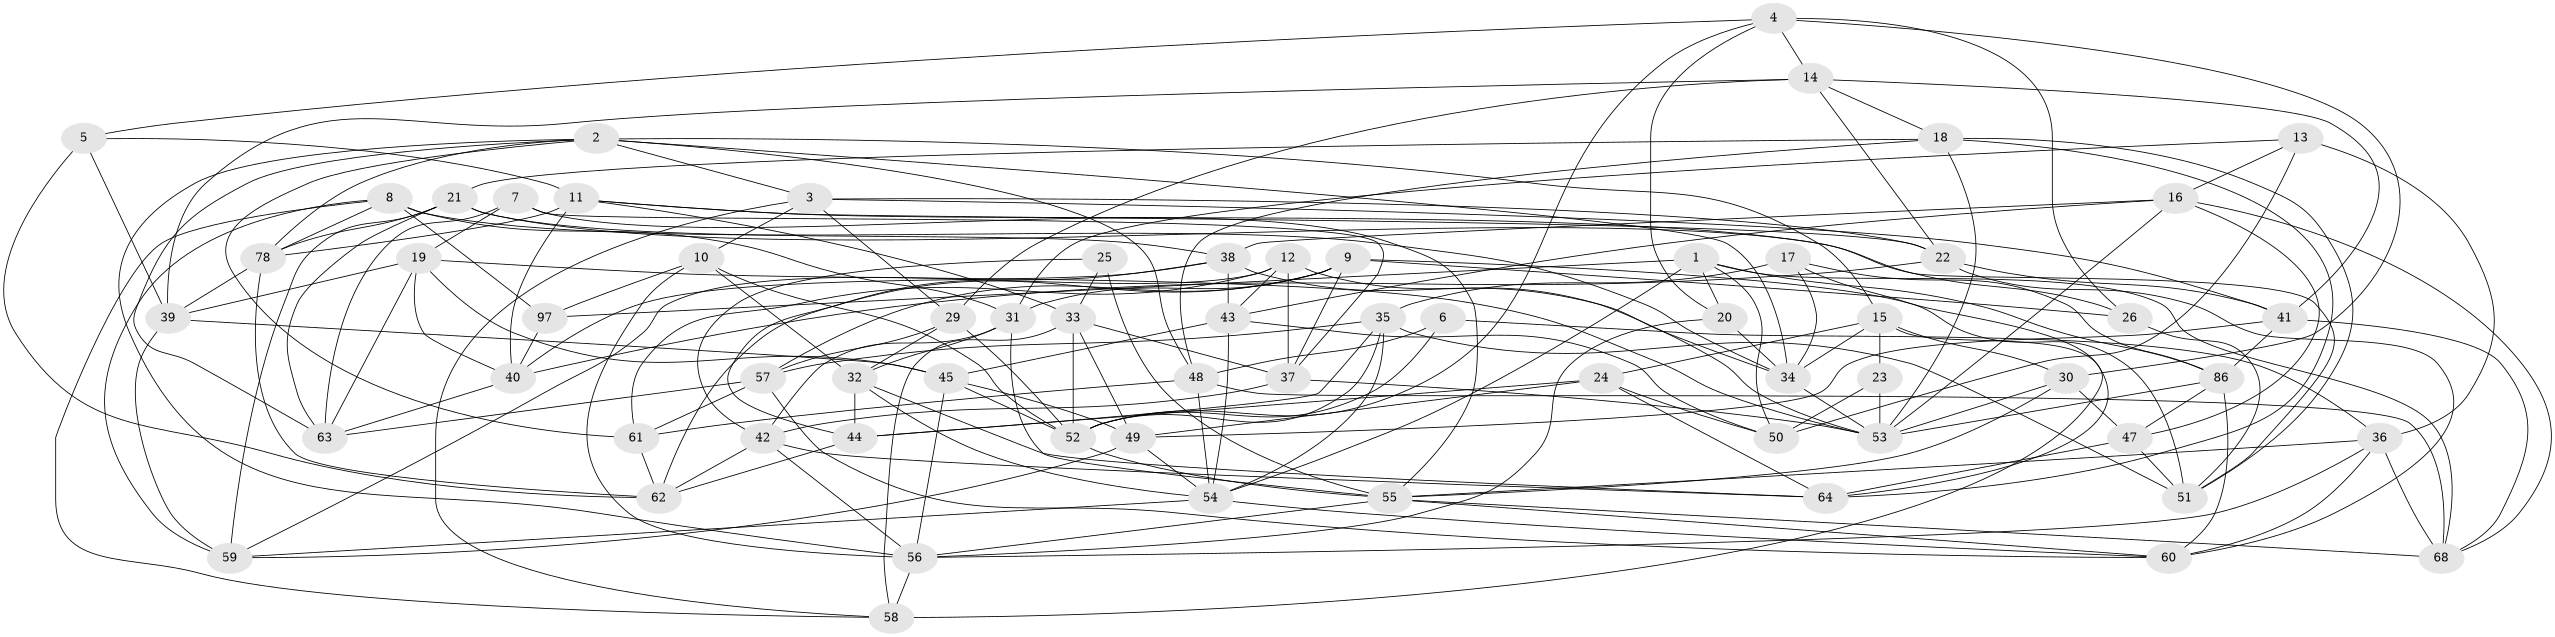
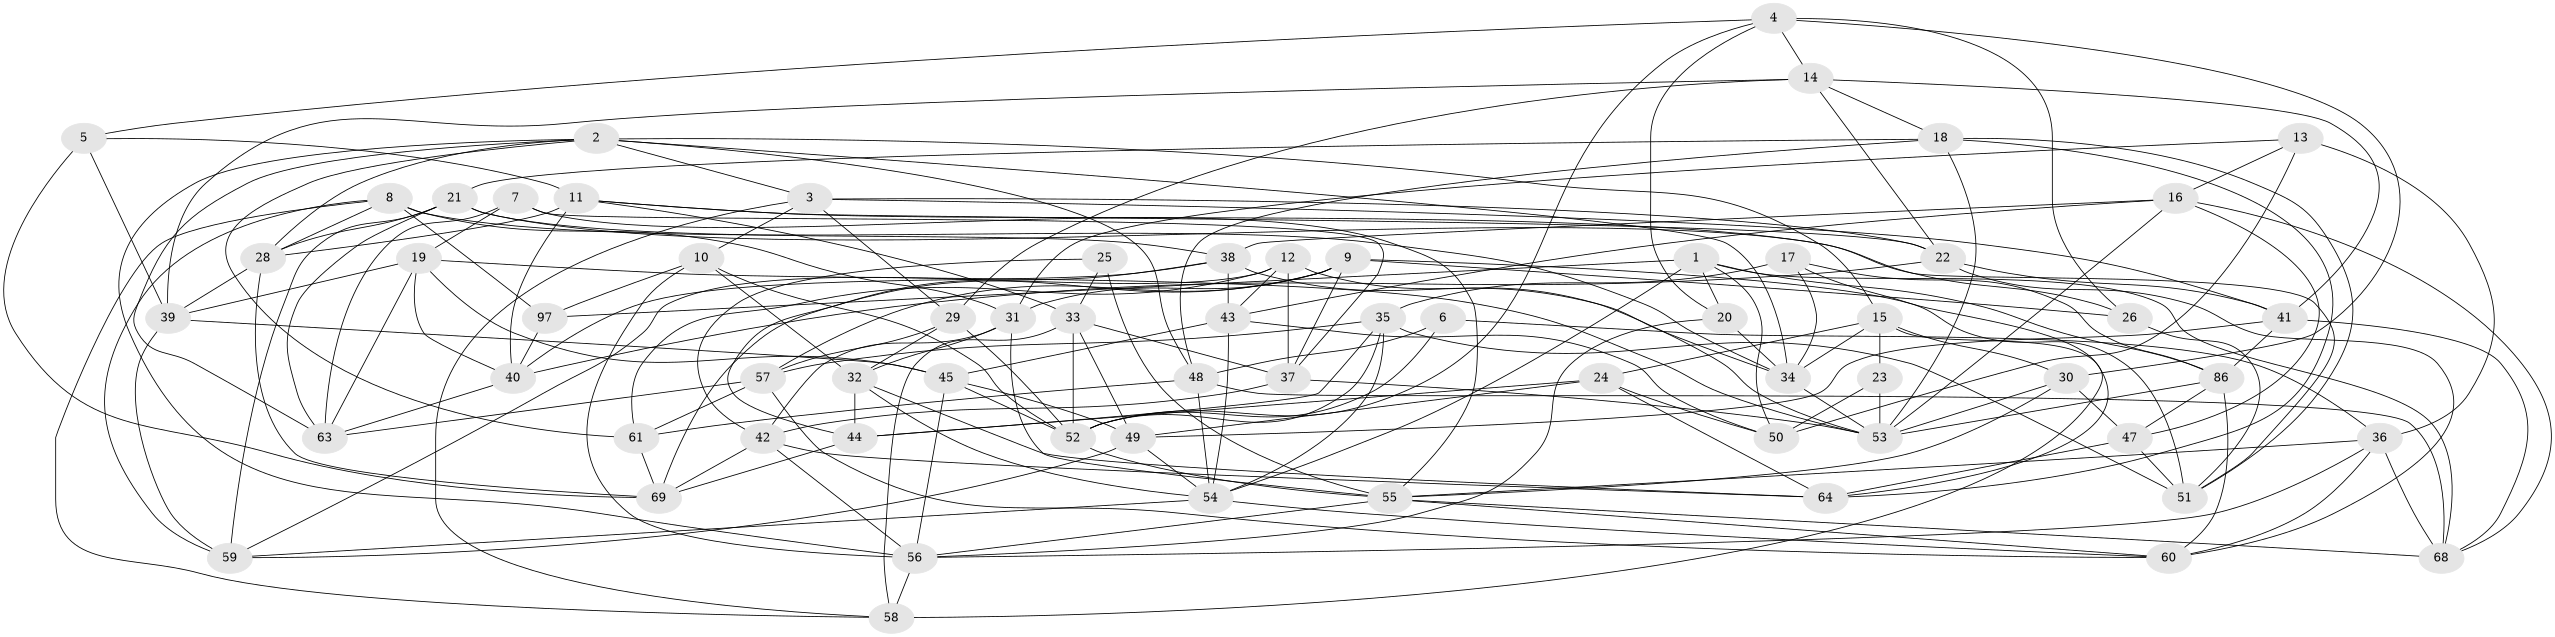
node "78": label "78" -> "28"
node "62": label "62" -> "69"
